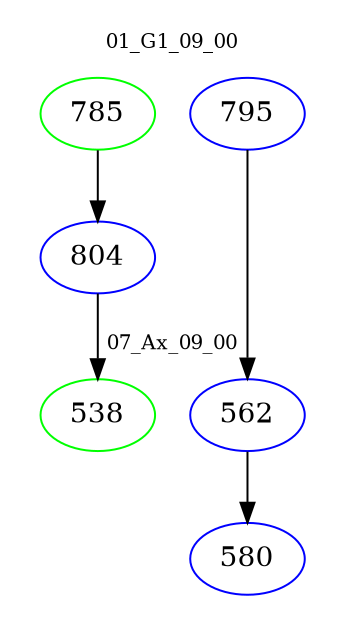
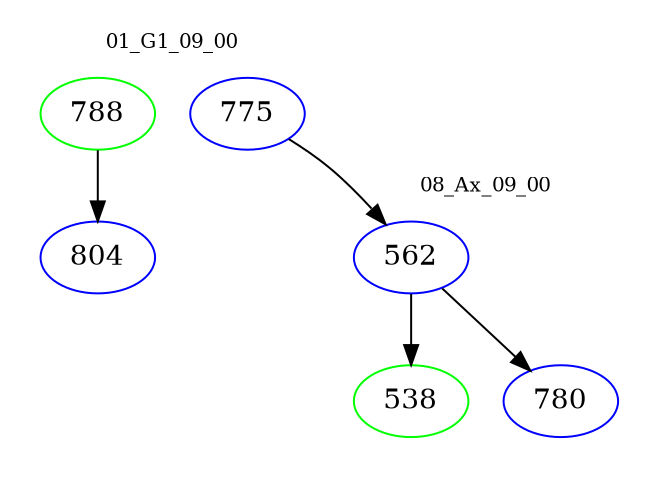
node "785": label "785" -> "788"
node "795": label "795" -> "775"
edge "804" -> "538": now "562" -> "538"
cluster "07_Ax_09_00": label "07_Ax_09_00" -> "08_Ax_09_00"
node "580": label "580" -> "780"
